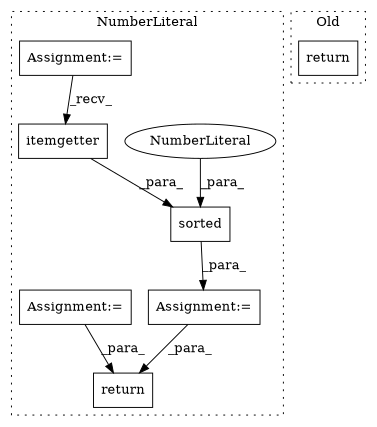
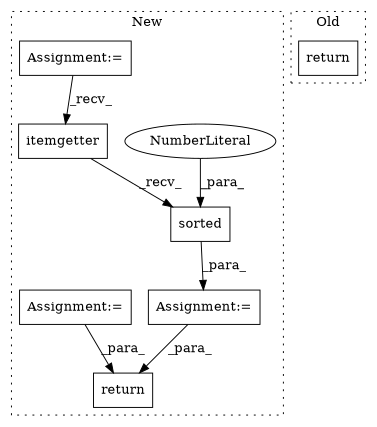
cluster "NumberLiteral": label "NumberLiteral" -> "New"
edge "itemgetter" -> "sorted": label "_para_" -> "_recv_"
